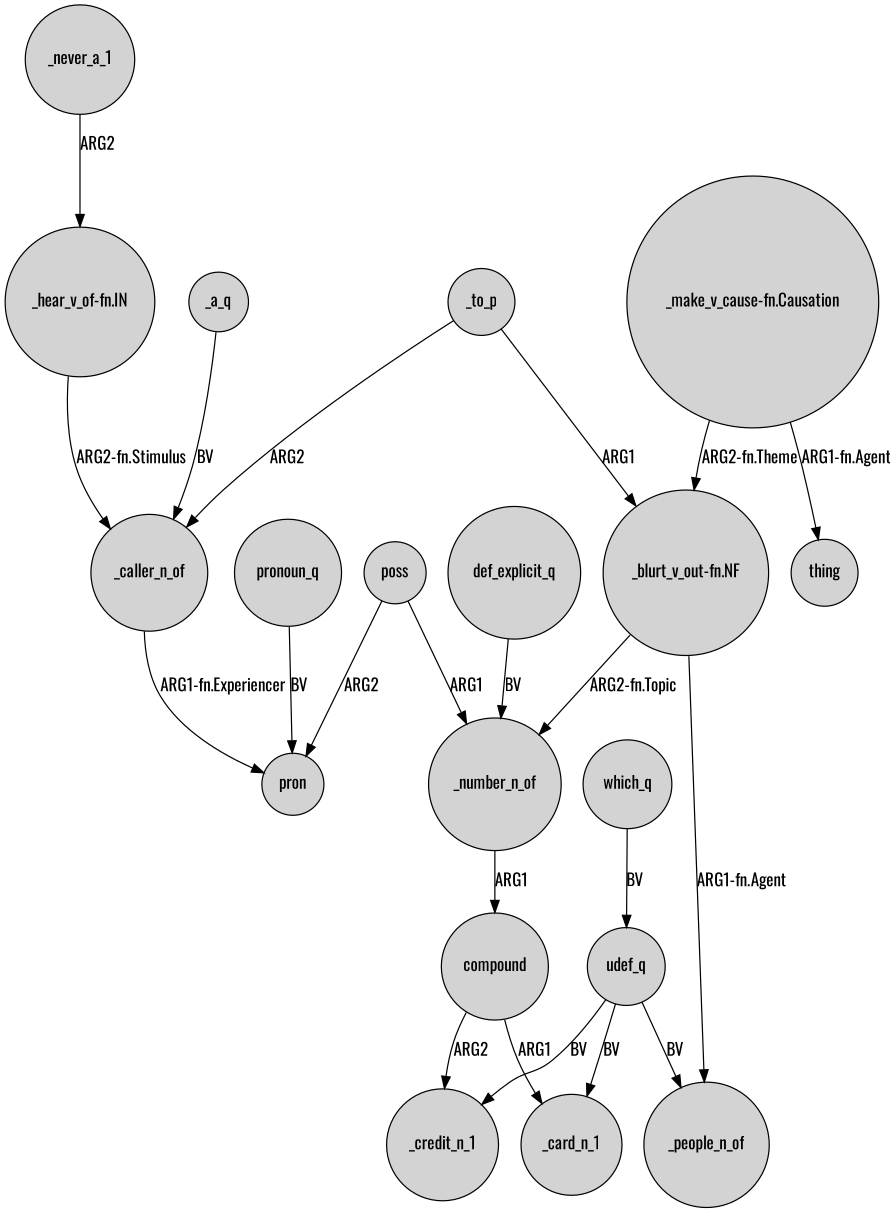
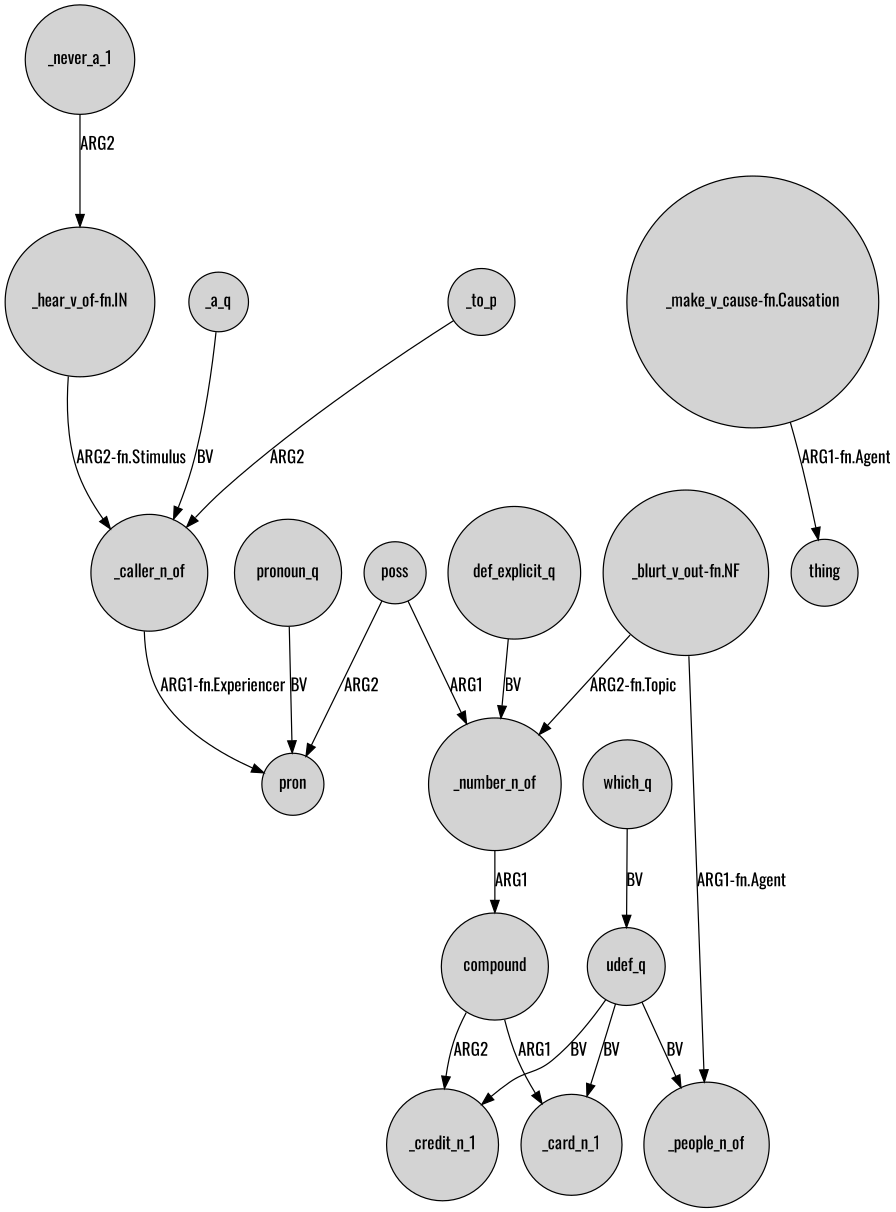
edge "_to_p" -> "_blurt_v_out-fn.NF": removed, label "ARG1"
edge "_make_v_cause-fn.Causation" -> "_blurt_v_out-fn.NF": removed, label "ARG2-fn.Theme"
